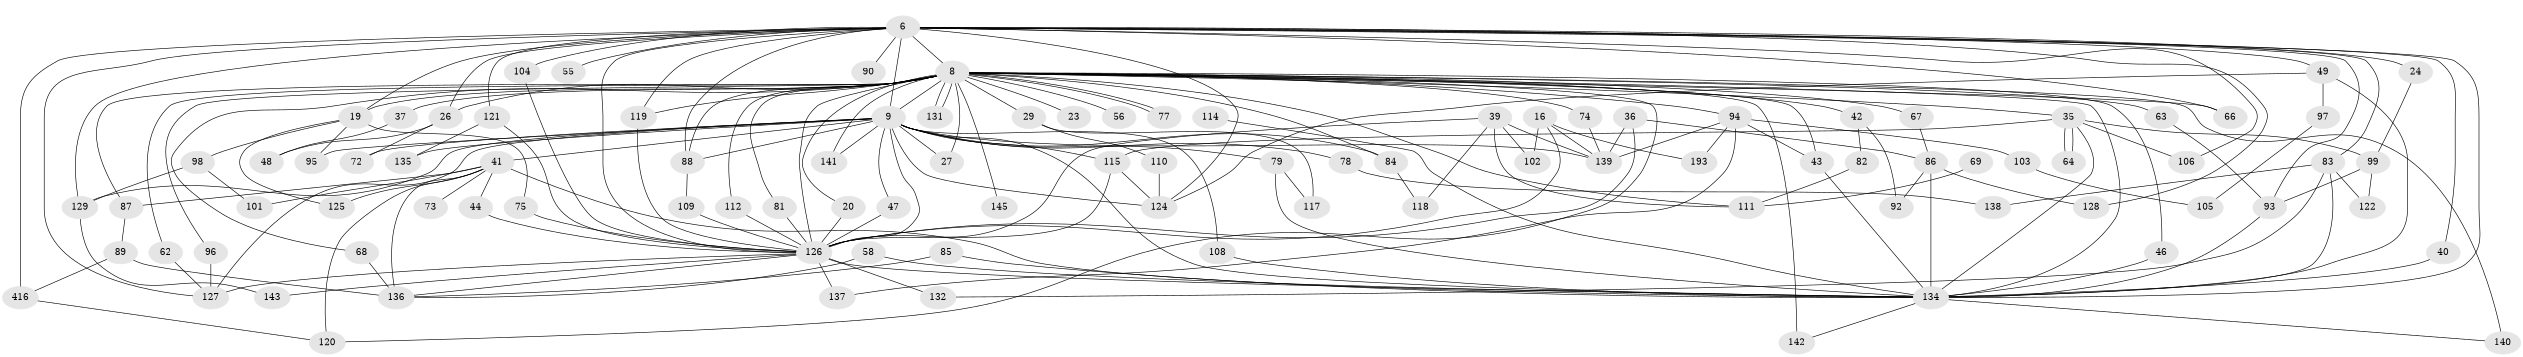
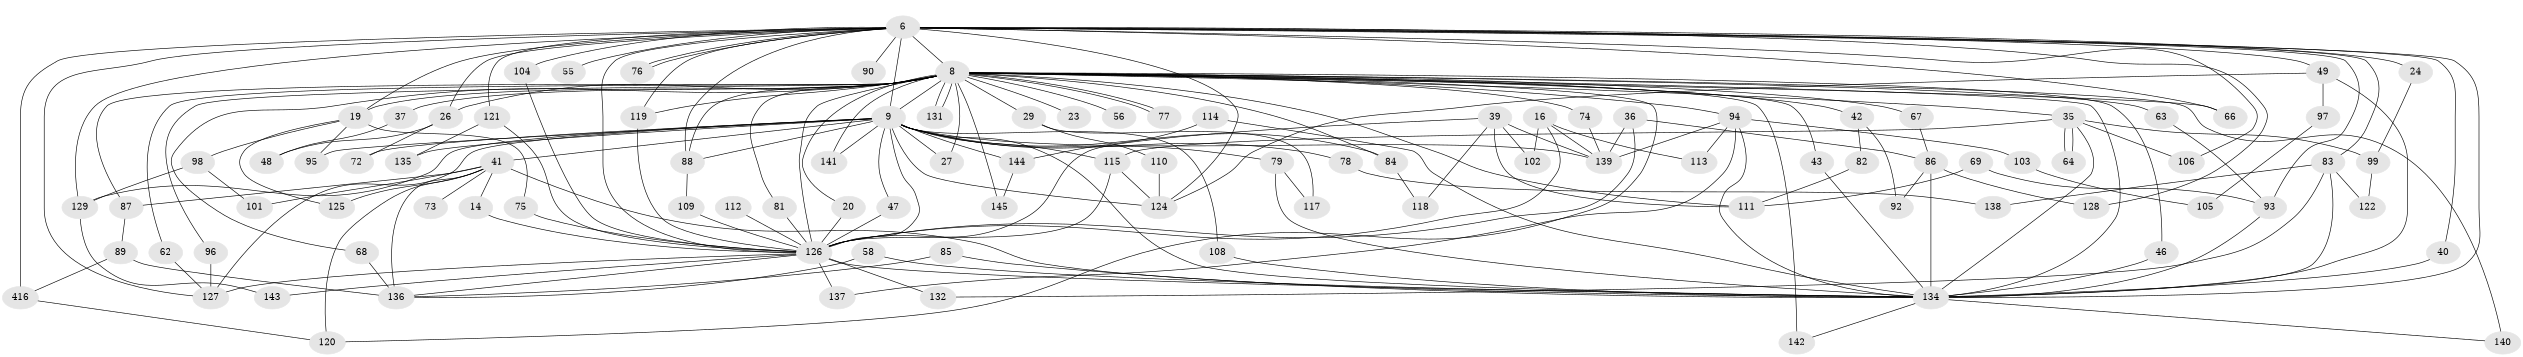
node "76": added
edge "8" -- "112": removed
edge "94" -- "43": now "94" -- "134"
node "144": added
node "193": label "193" -> "113"
edge "99" -- "93": now "69" -- "93"
node "44": label "44" -> "14"
